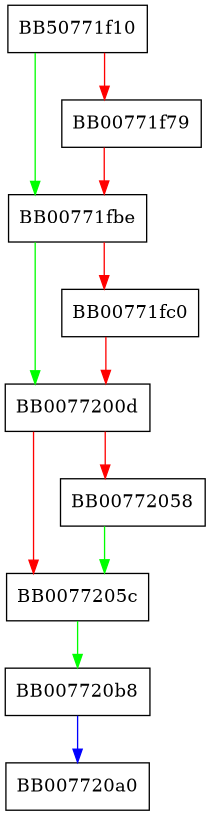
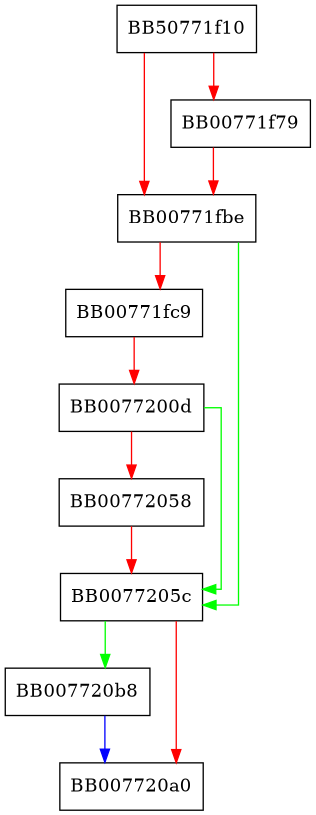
edge "BB50771f10" -> "BB00771fbe": color green -> red
edge "BB00771fbe" -> "BB0077200d": now "BB00771fbe" -> "BB0077205c"
node "BB00771fc0": label "BB00771fc0" -> "BB00771fc9"
edge "BB0077200d" -> "BB0077205c": color red -> green
edge "BB00772058" -> "BB0077205c": color green -> red
edge "BB0077205c" -> "BB007720a0": added
